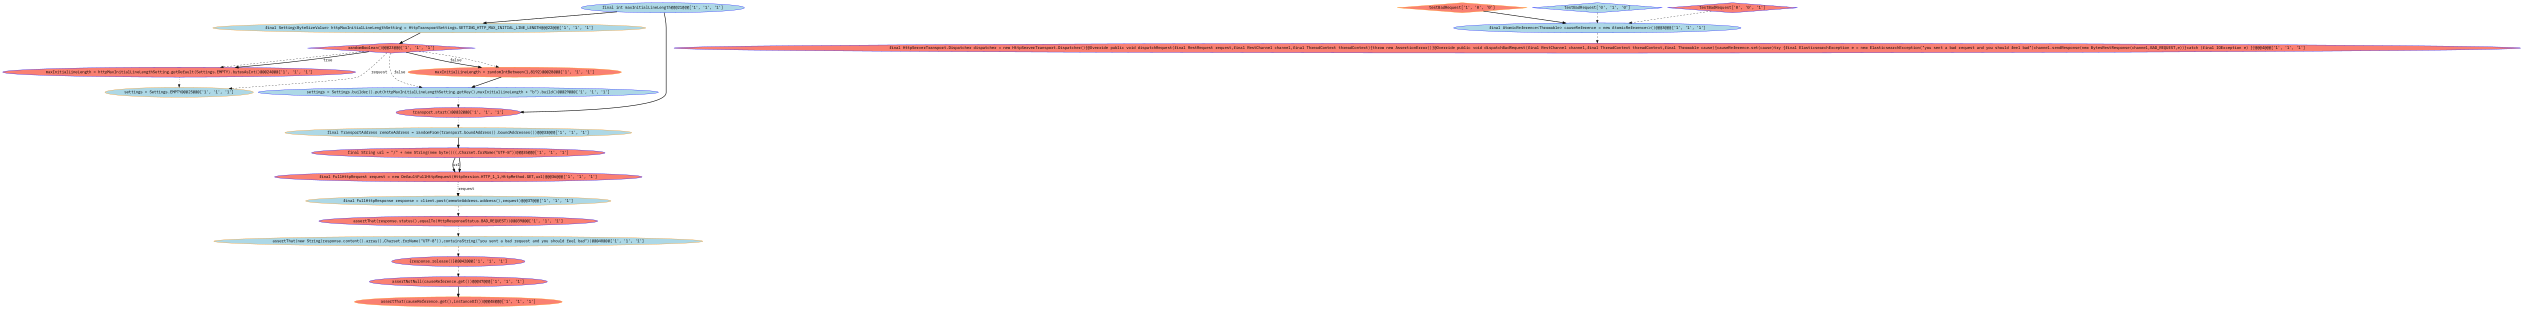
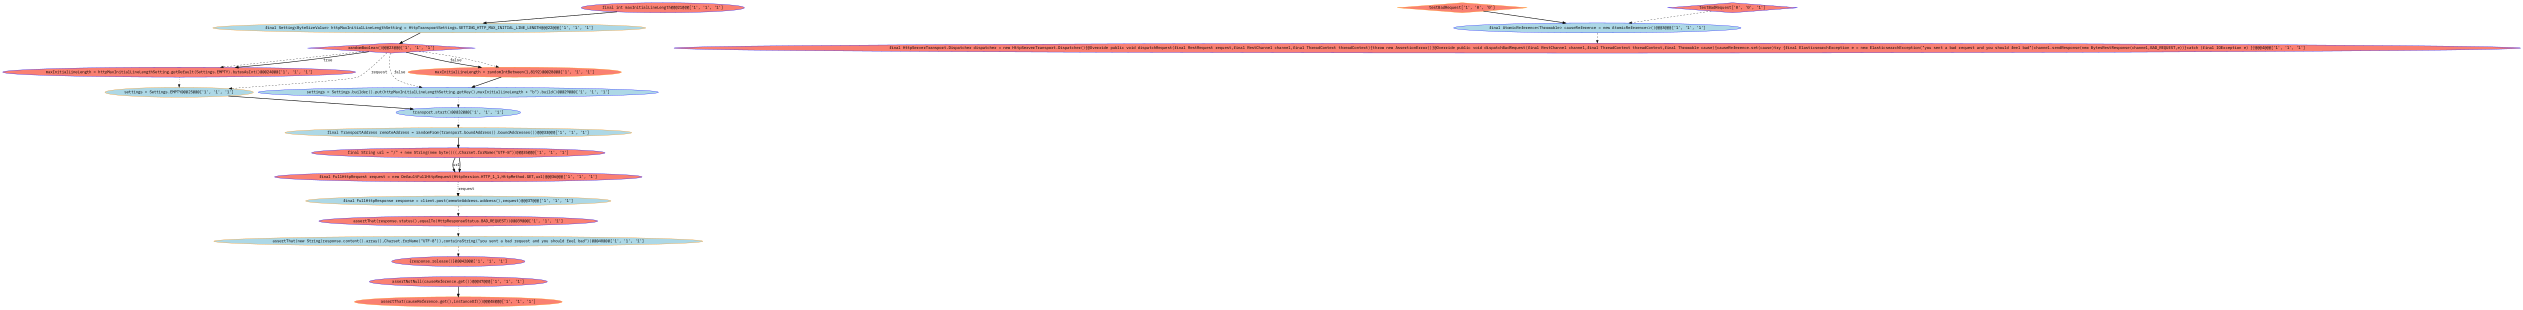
node "final int maxInitialLineLength@@@21@@@['1', '1', '1']": fillcolor lightblue -> salmon
node "testBadRequest['0', '1', '0']": removed
edge "final int maxInitialLineLength@@@21@@@['1', '1', '1']" -> "transport.start()@@@32@@@['1', '1', '1']": now "settings = Settings.EMPTY@@@25@@@['1', '1', '1']" -> "transport.start()@@@32@@@['1', '1', '1']"
node "transport.start()@@@32@@@['1', '1', '1']": fillcolor salmon -> lightblue
edge "{response.release()}@@@42@@@['1', '1', '1']" -> "assertNotNull(causeReference.get())@@@47@@@['1', '1', '1']": removed
